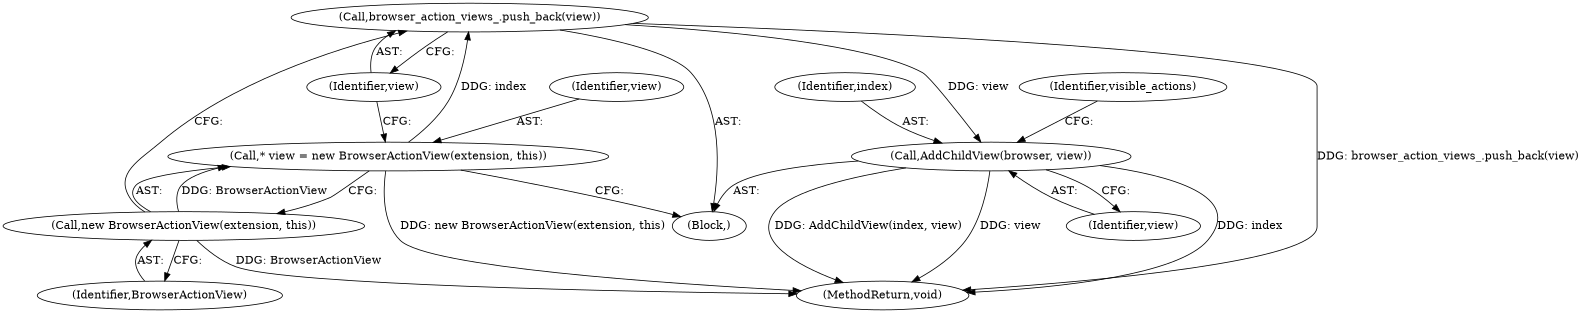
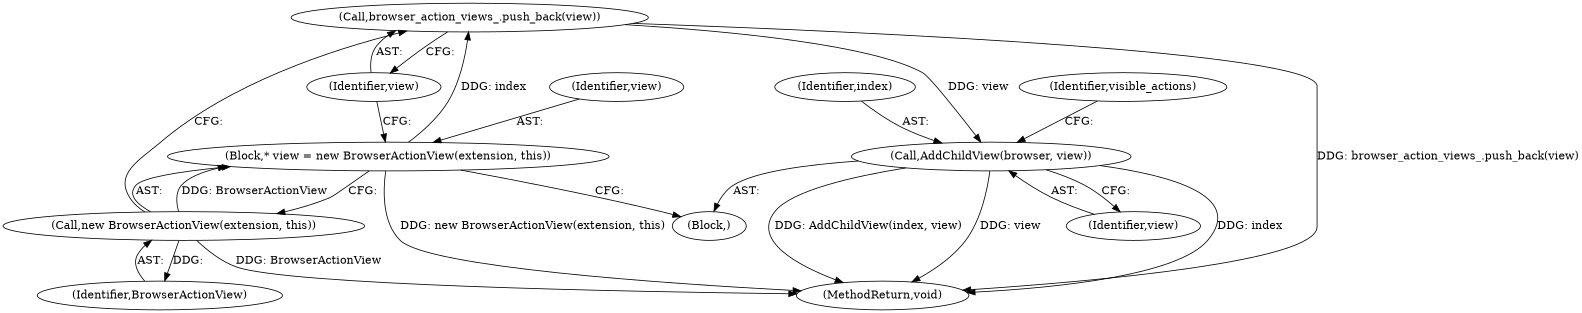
edge "(Call,browser_action_views_.push_back(view))" -> "(Block,)": removed, label "AST:"
node "(Call,* view = new BrowserActionView(extension, this))": label "(Call,* view = new BrowserActionView(extension, this))" -> "(Block,* view = new BrowserActionView(extension, this))"
edge "(Call,new BrowserActionView(extension, this))" -> "(Identifier,BrowserActionView)": label "CFG: " -> "DDG: "
